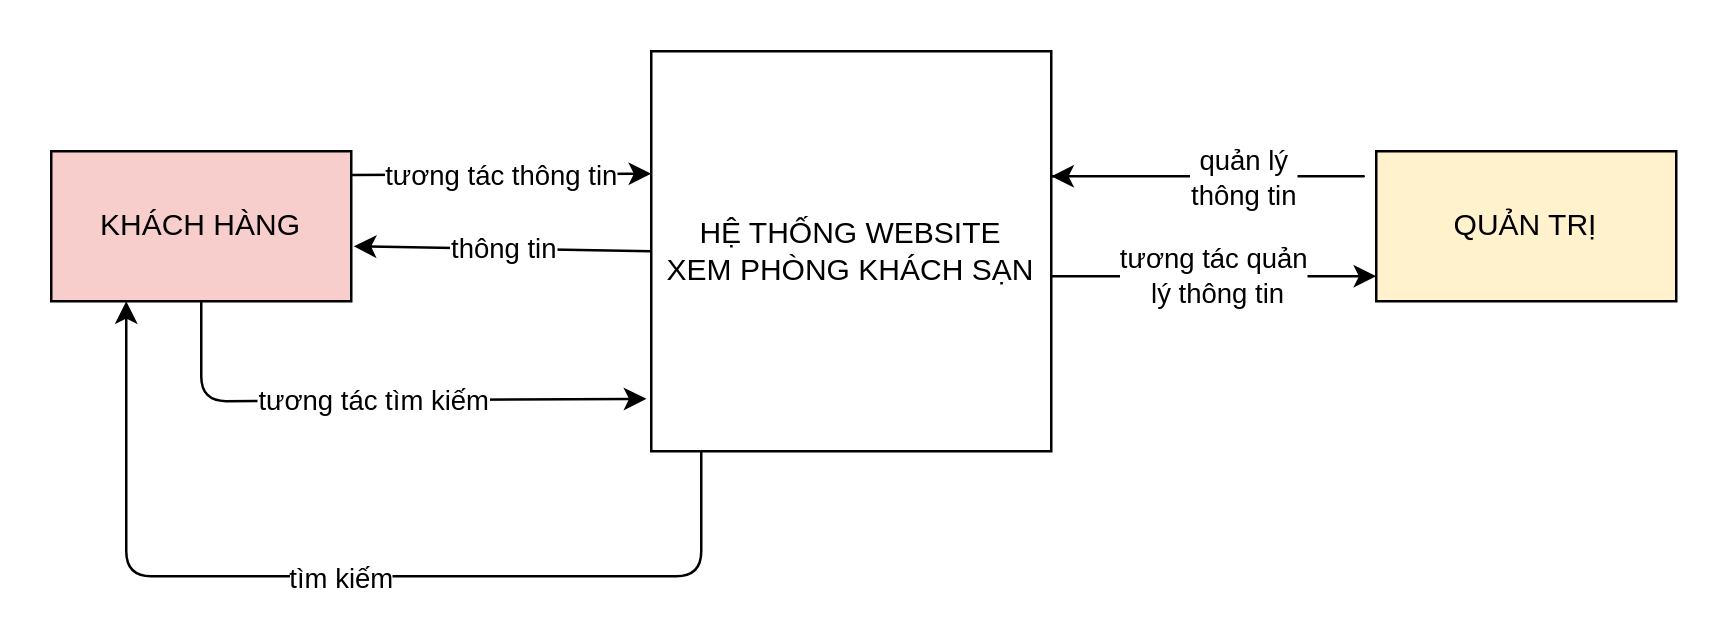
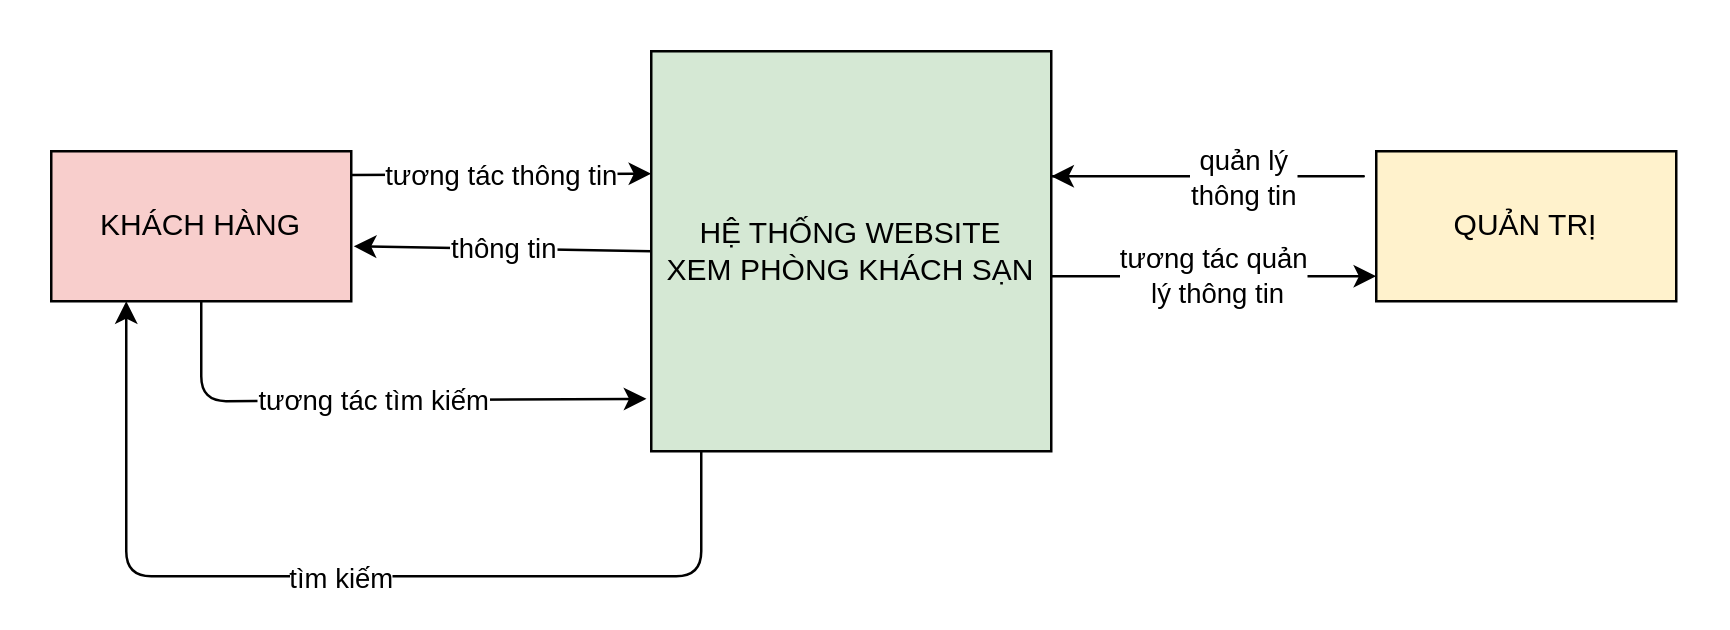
node "HỆ THỐNG WEBSITE XEM PHÒNG KHÁCH SẠN": fillcolor #ffffff -> #d5e8d4
